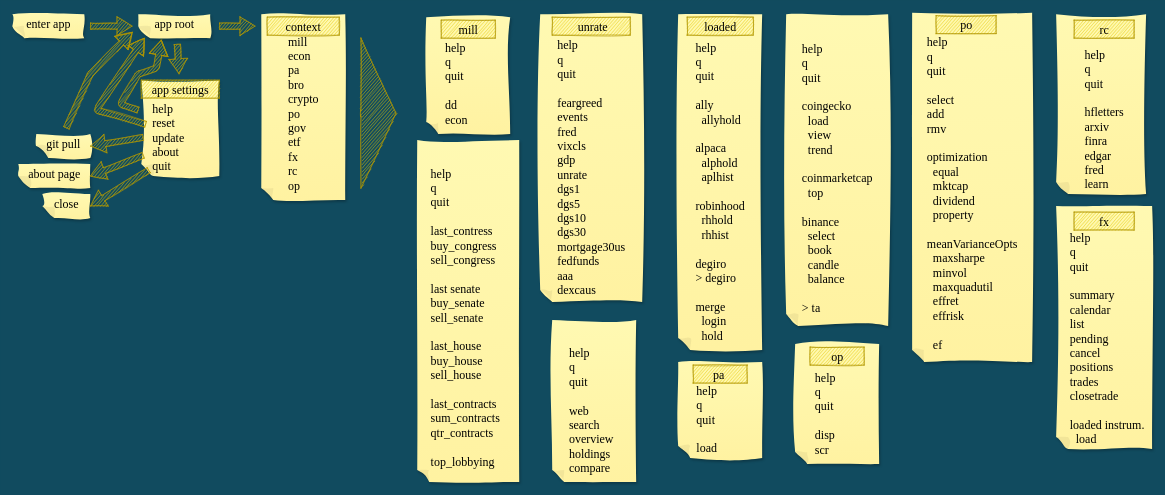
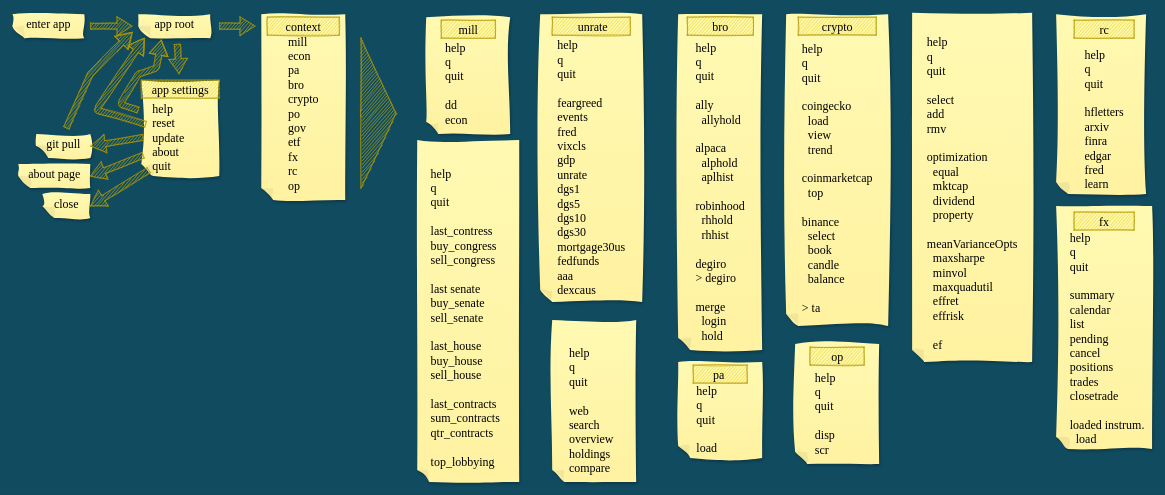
node "po": removed
node "loaded": label "loaded" -> "bro"
node "crypto": added
